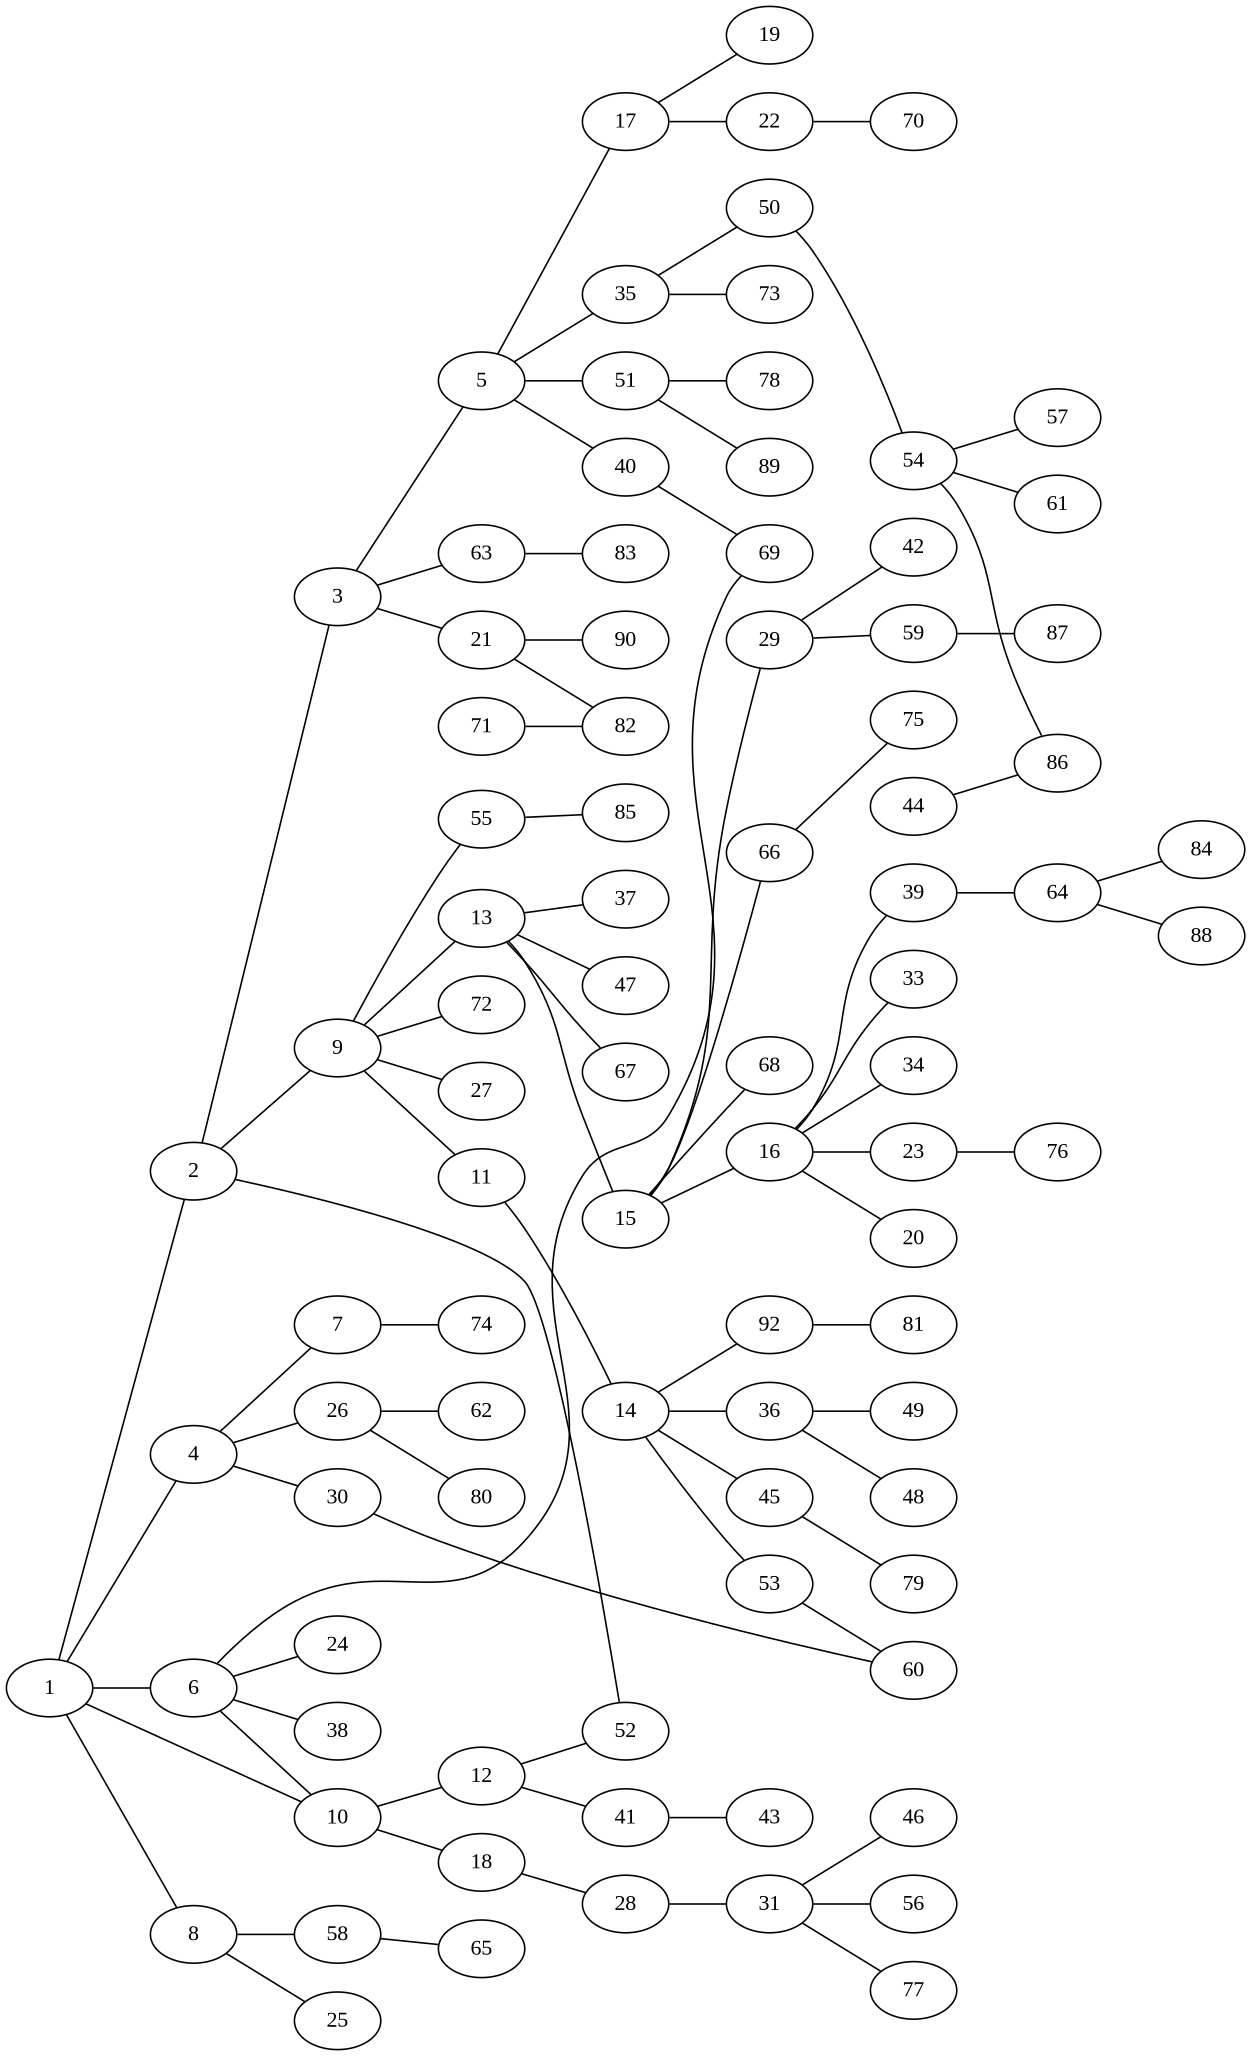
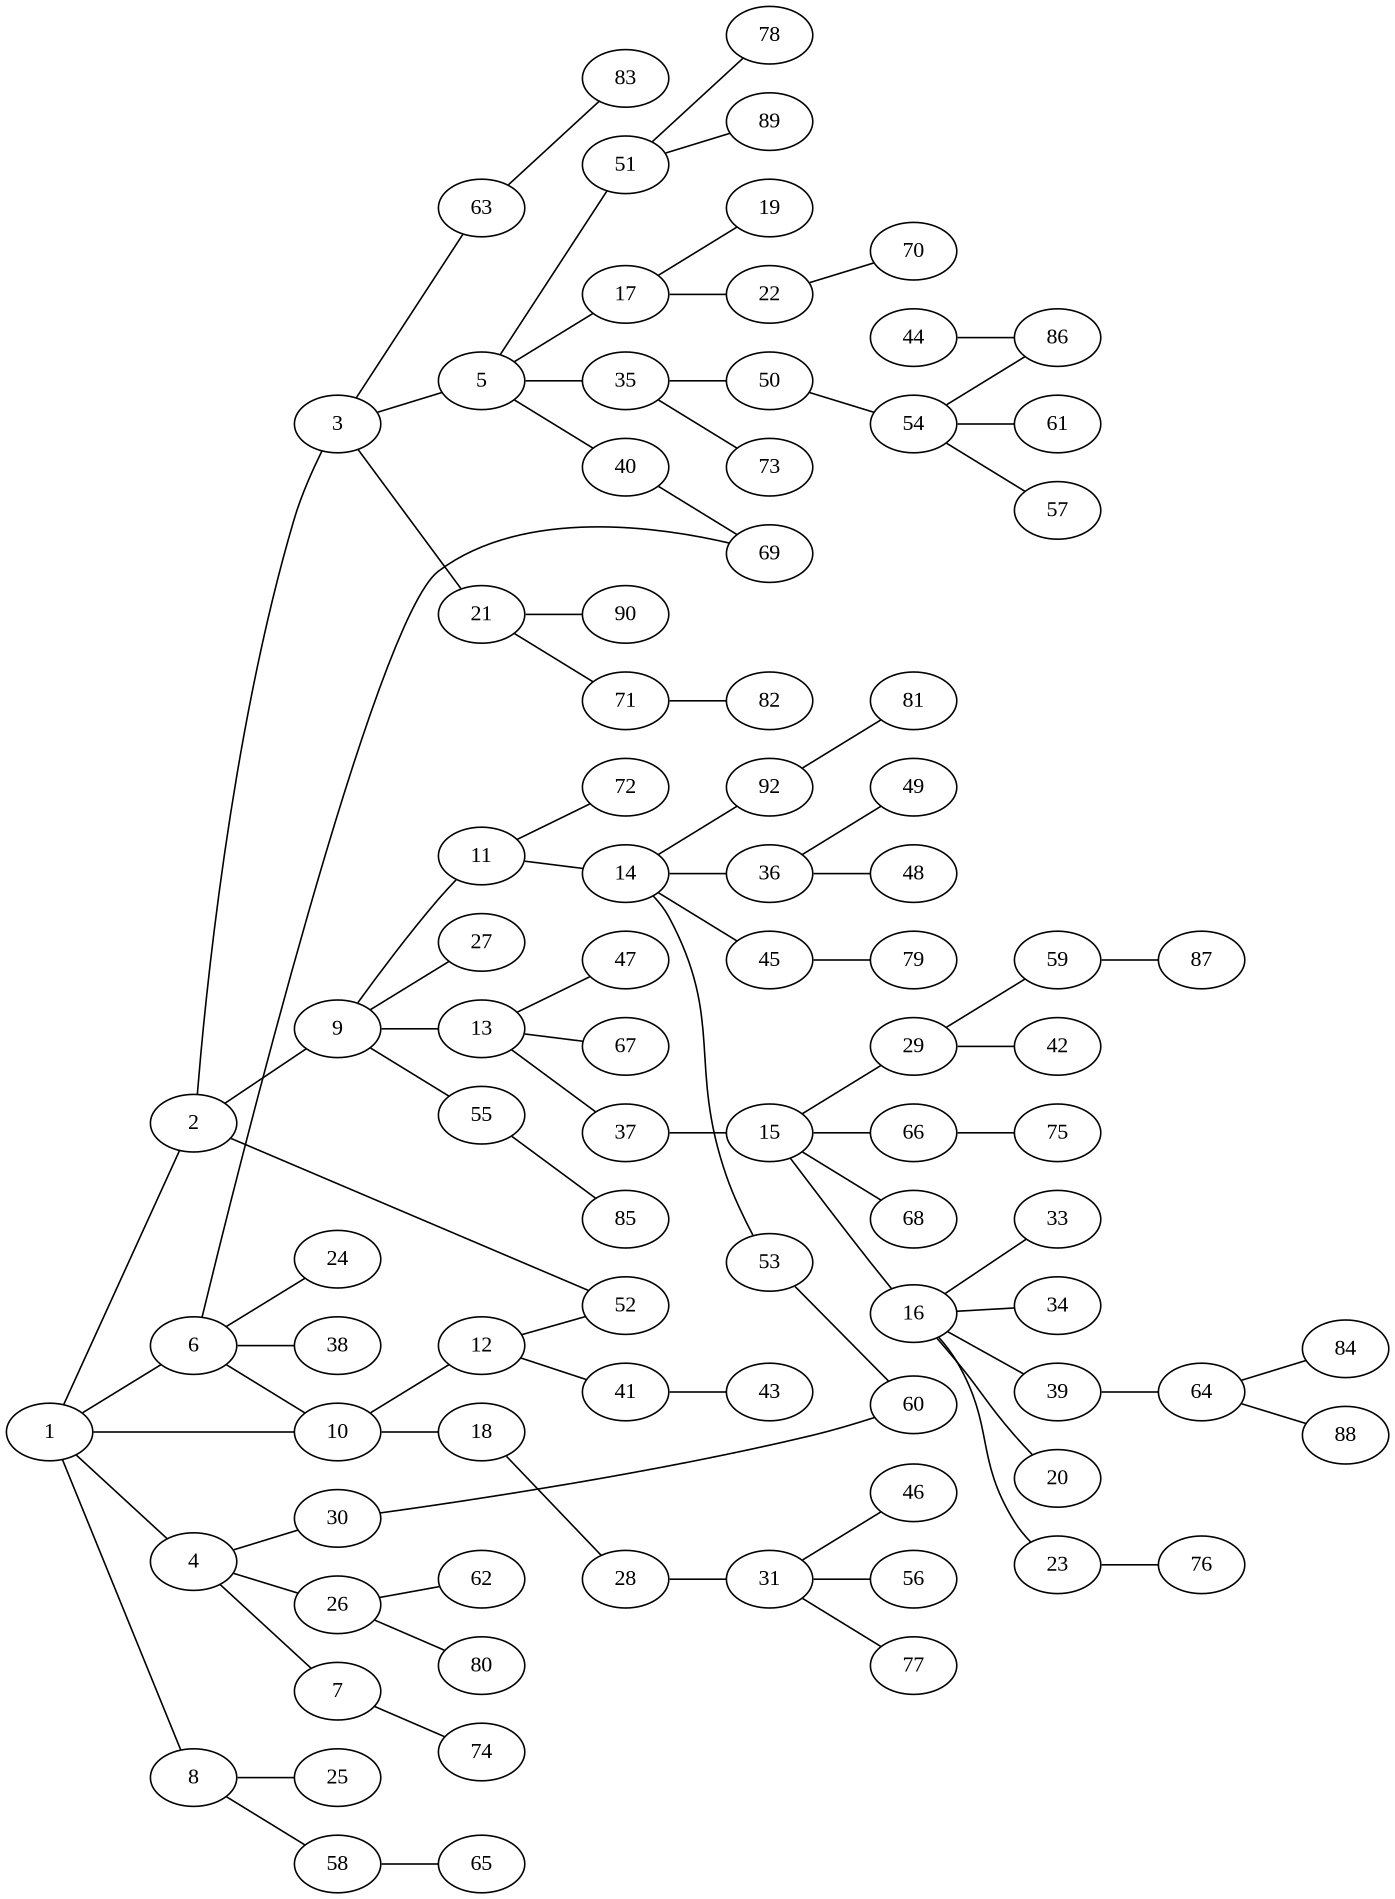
edge "21" -- "82": now "21" -- "71"
edge "72" -- "9": now "72" -- "11"
edge "13" -- "15": now "37" -- "15"
